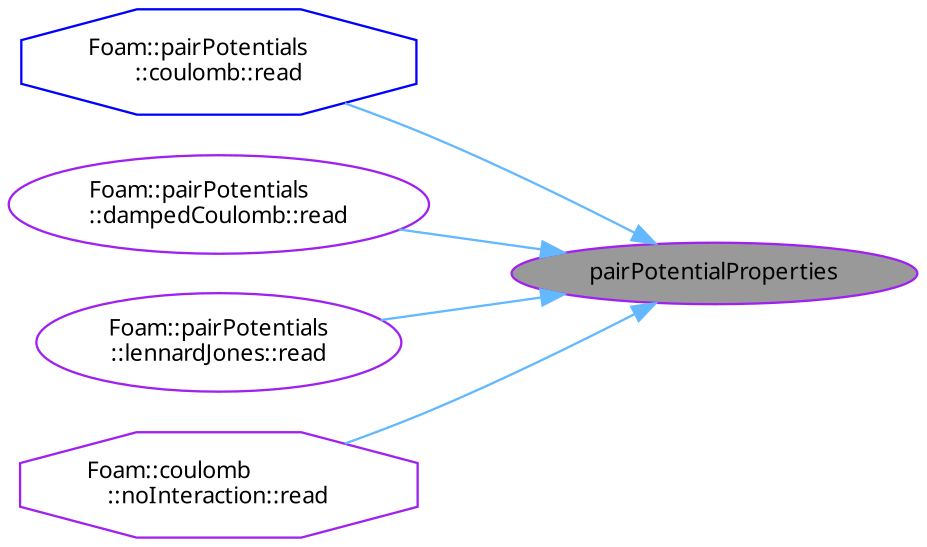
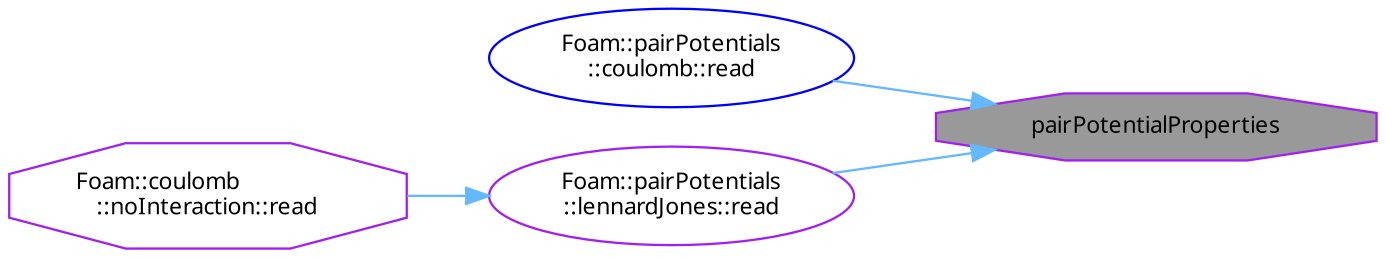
node "Foam::pairPotentials ::coulomb::read": shape octagon -> ellipse
node "Foam::pairPotentials ::dampedCoulomb::read": removed
node "pairPotentialProperties": shape ellipse -> octagon
edge "Foam::coulomb ::noInteraction::read" -> "pairPotentialProperties": now "Foam::coulomb ::noInteraction::read" -> "Foam::pairPotentials ::lennardJones::read"
